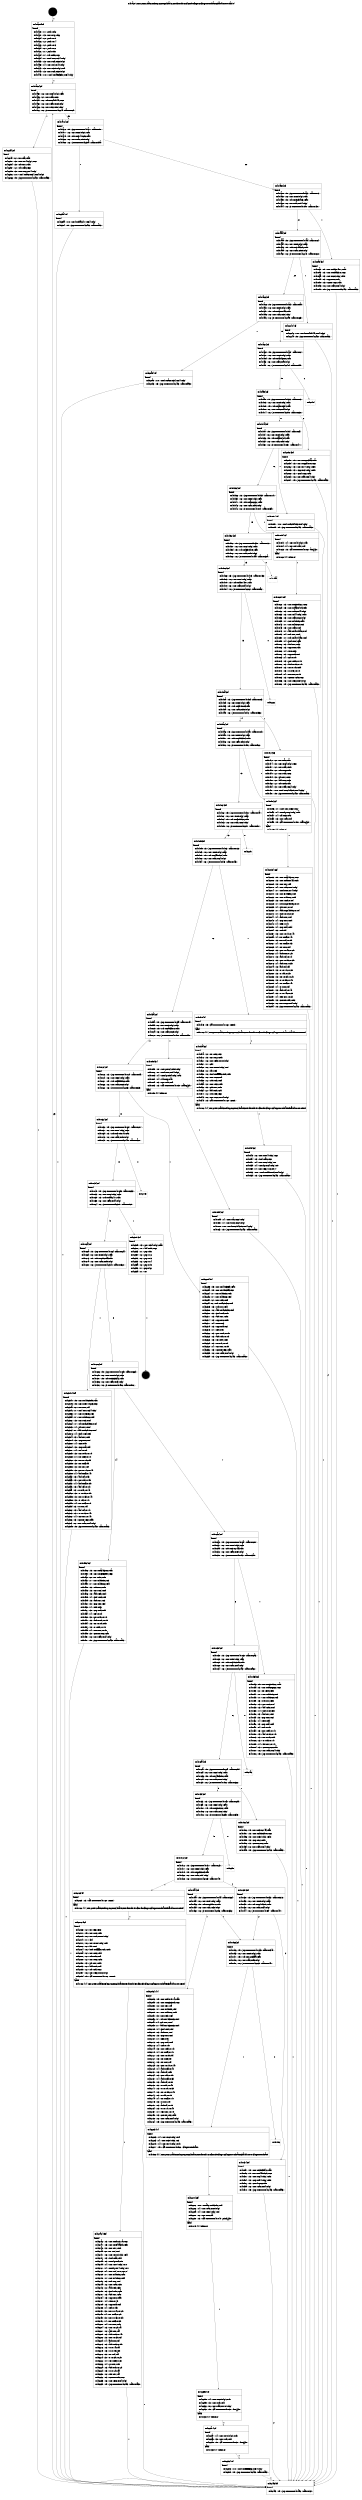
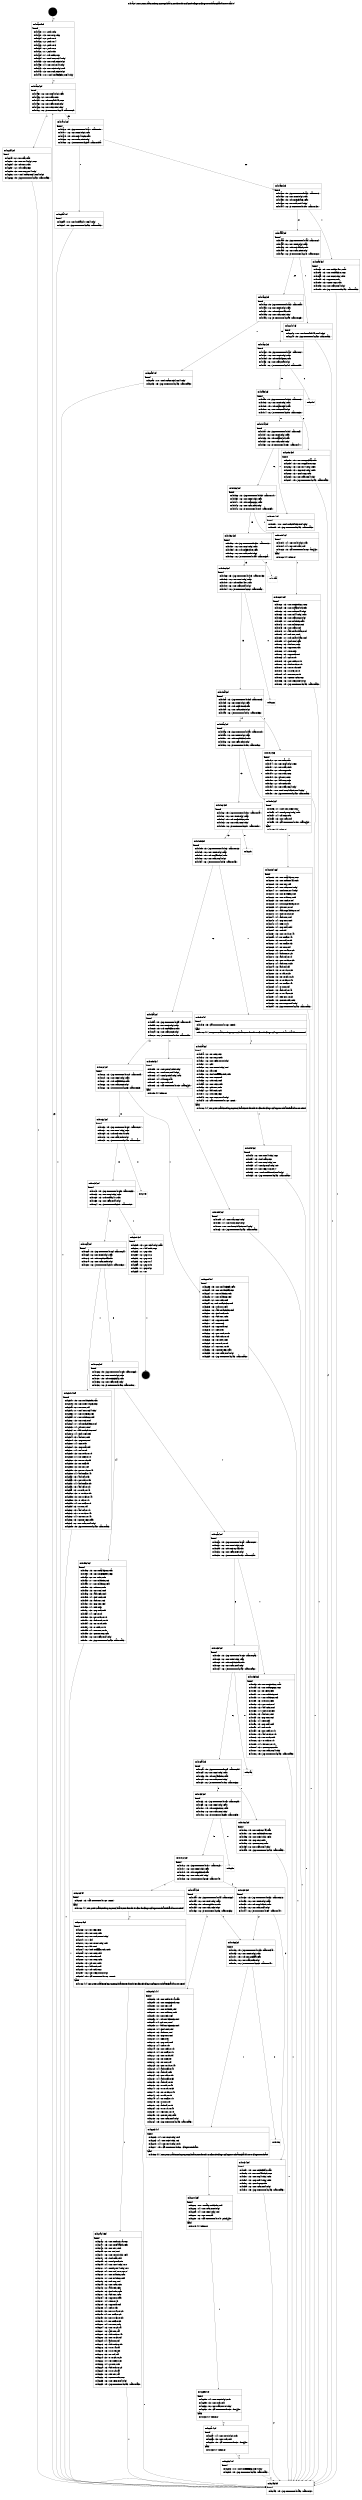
edge "0x401e91 [15]" -> "0x4024b3 [5]": removed, label "1"
